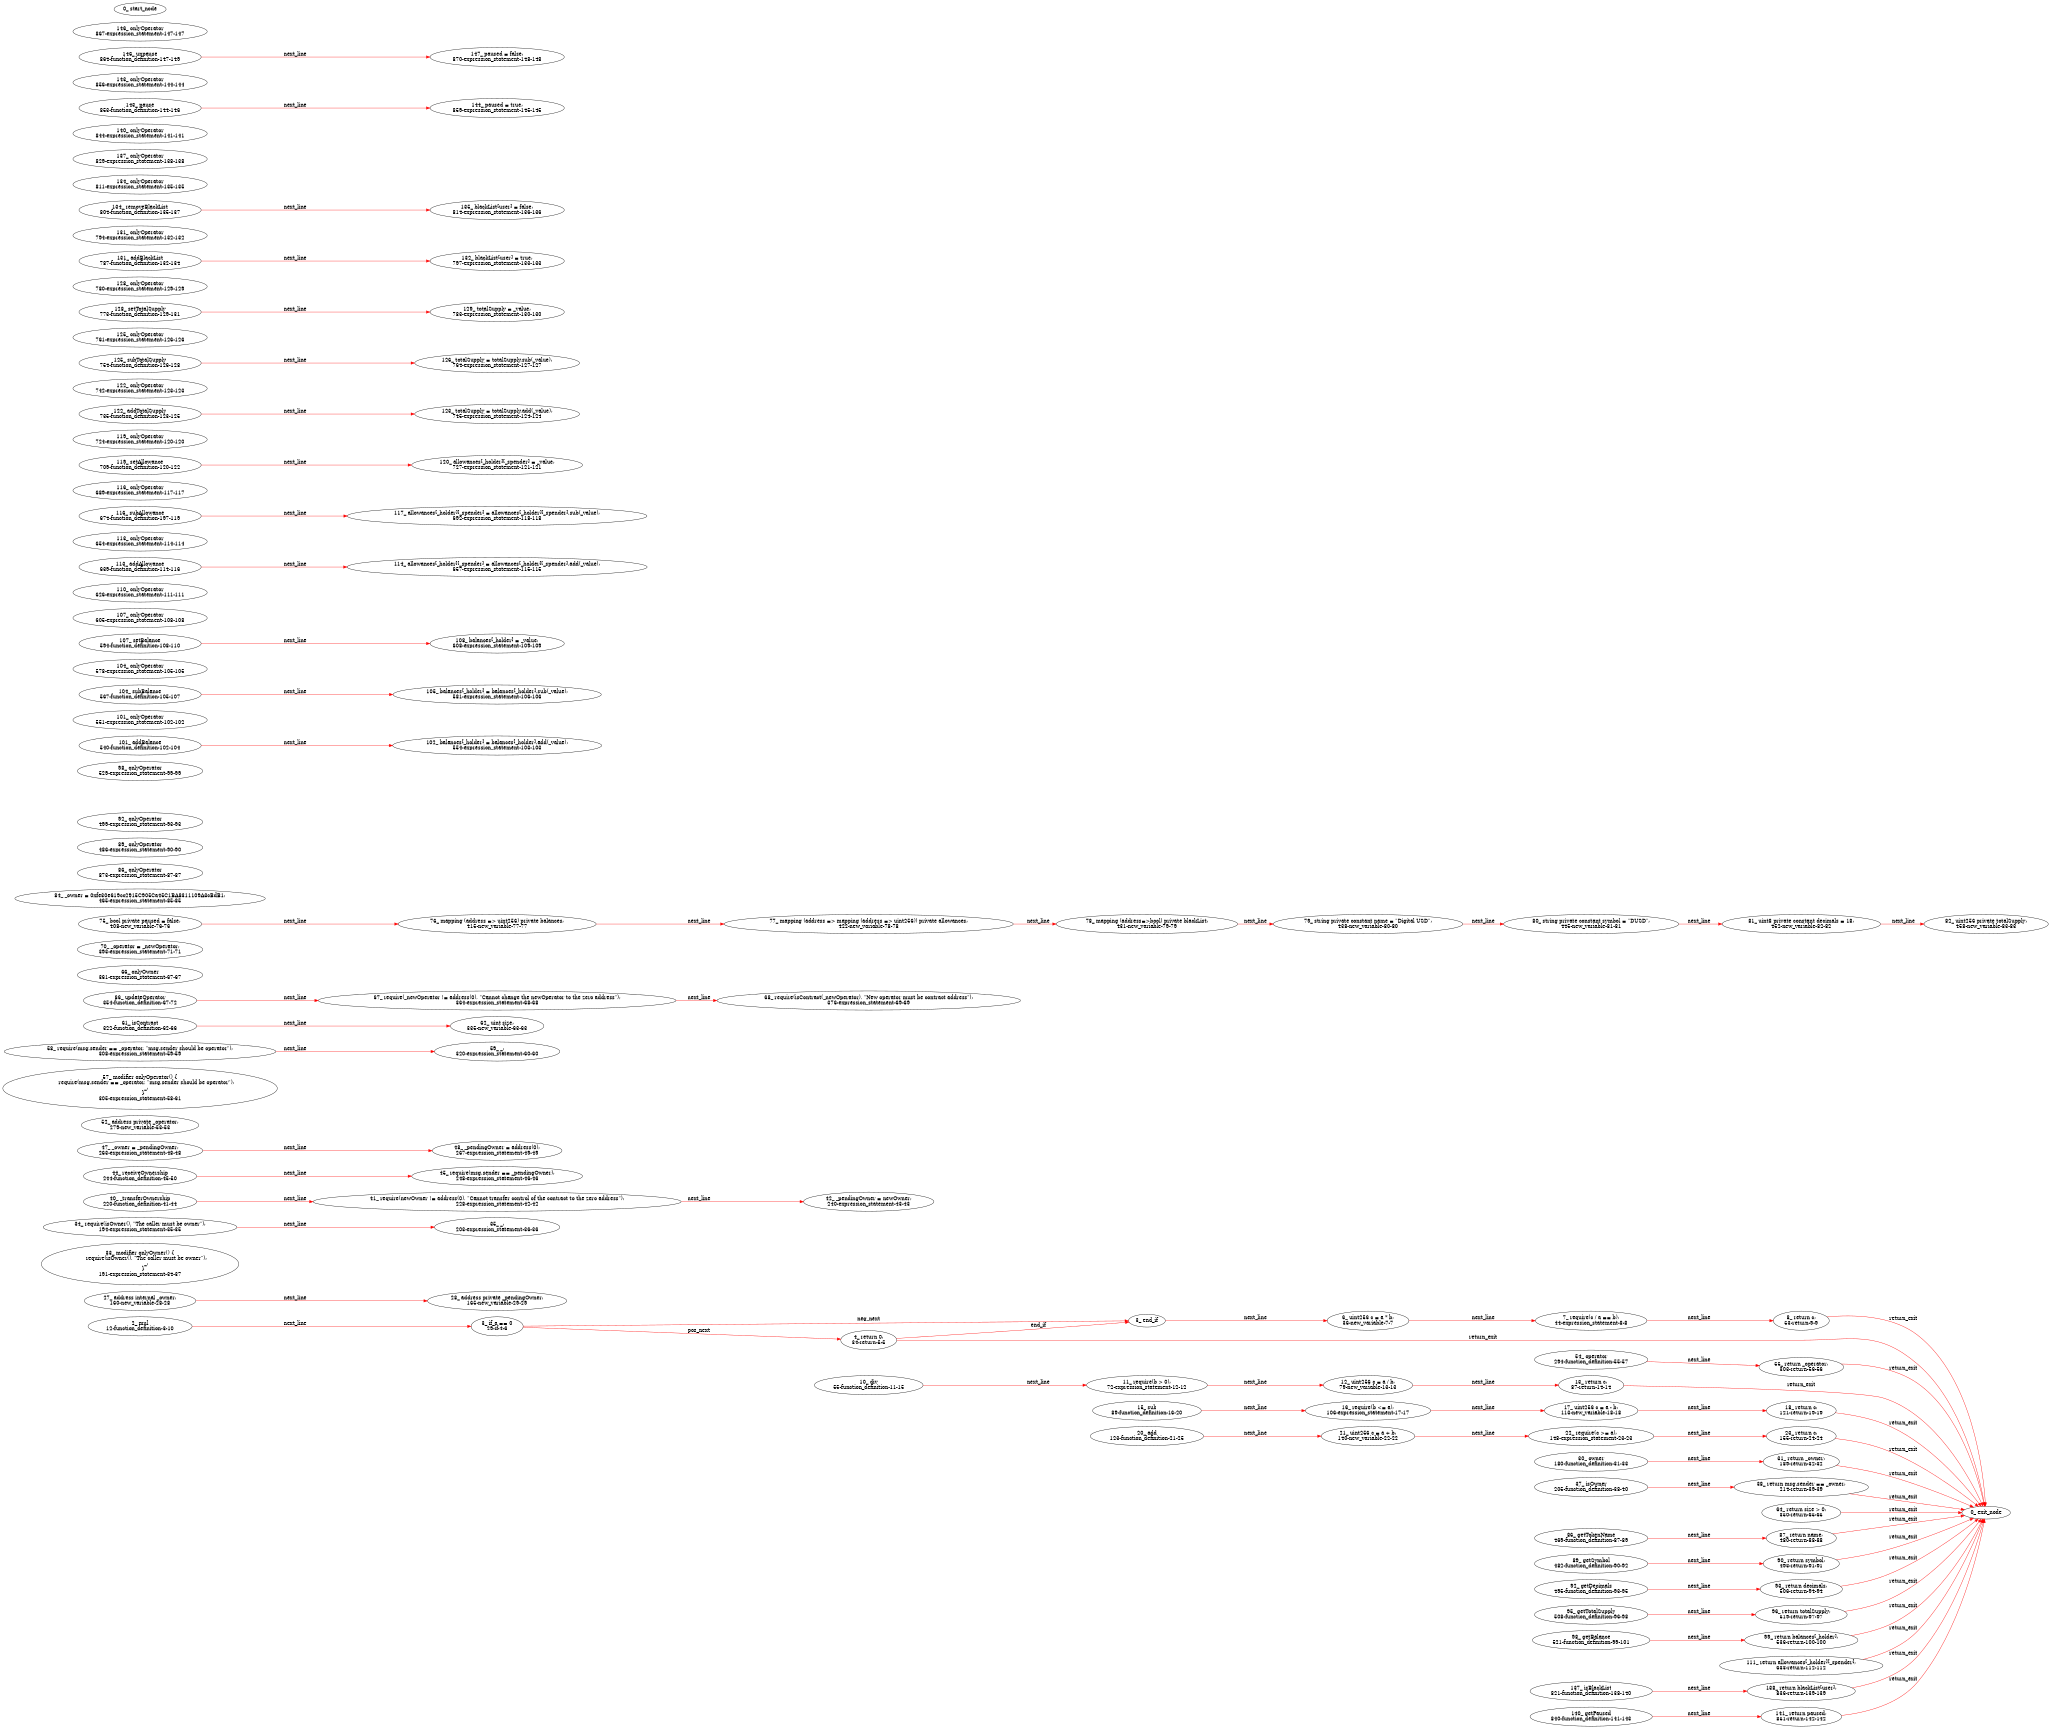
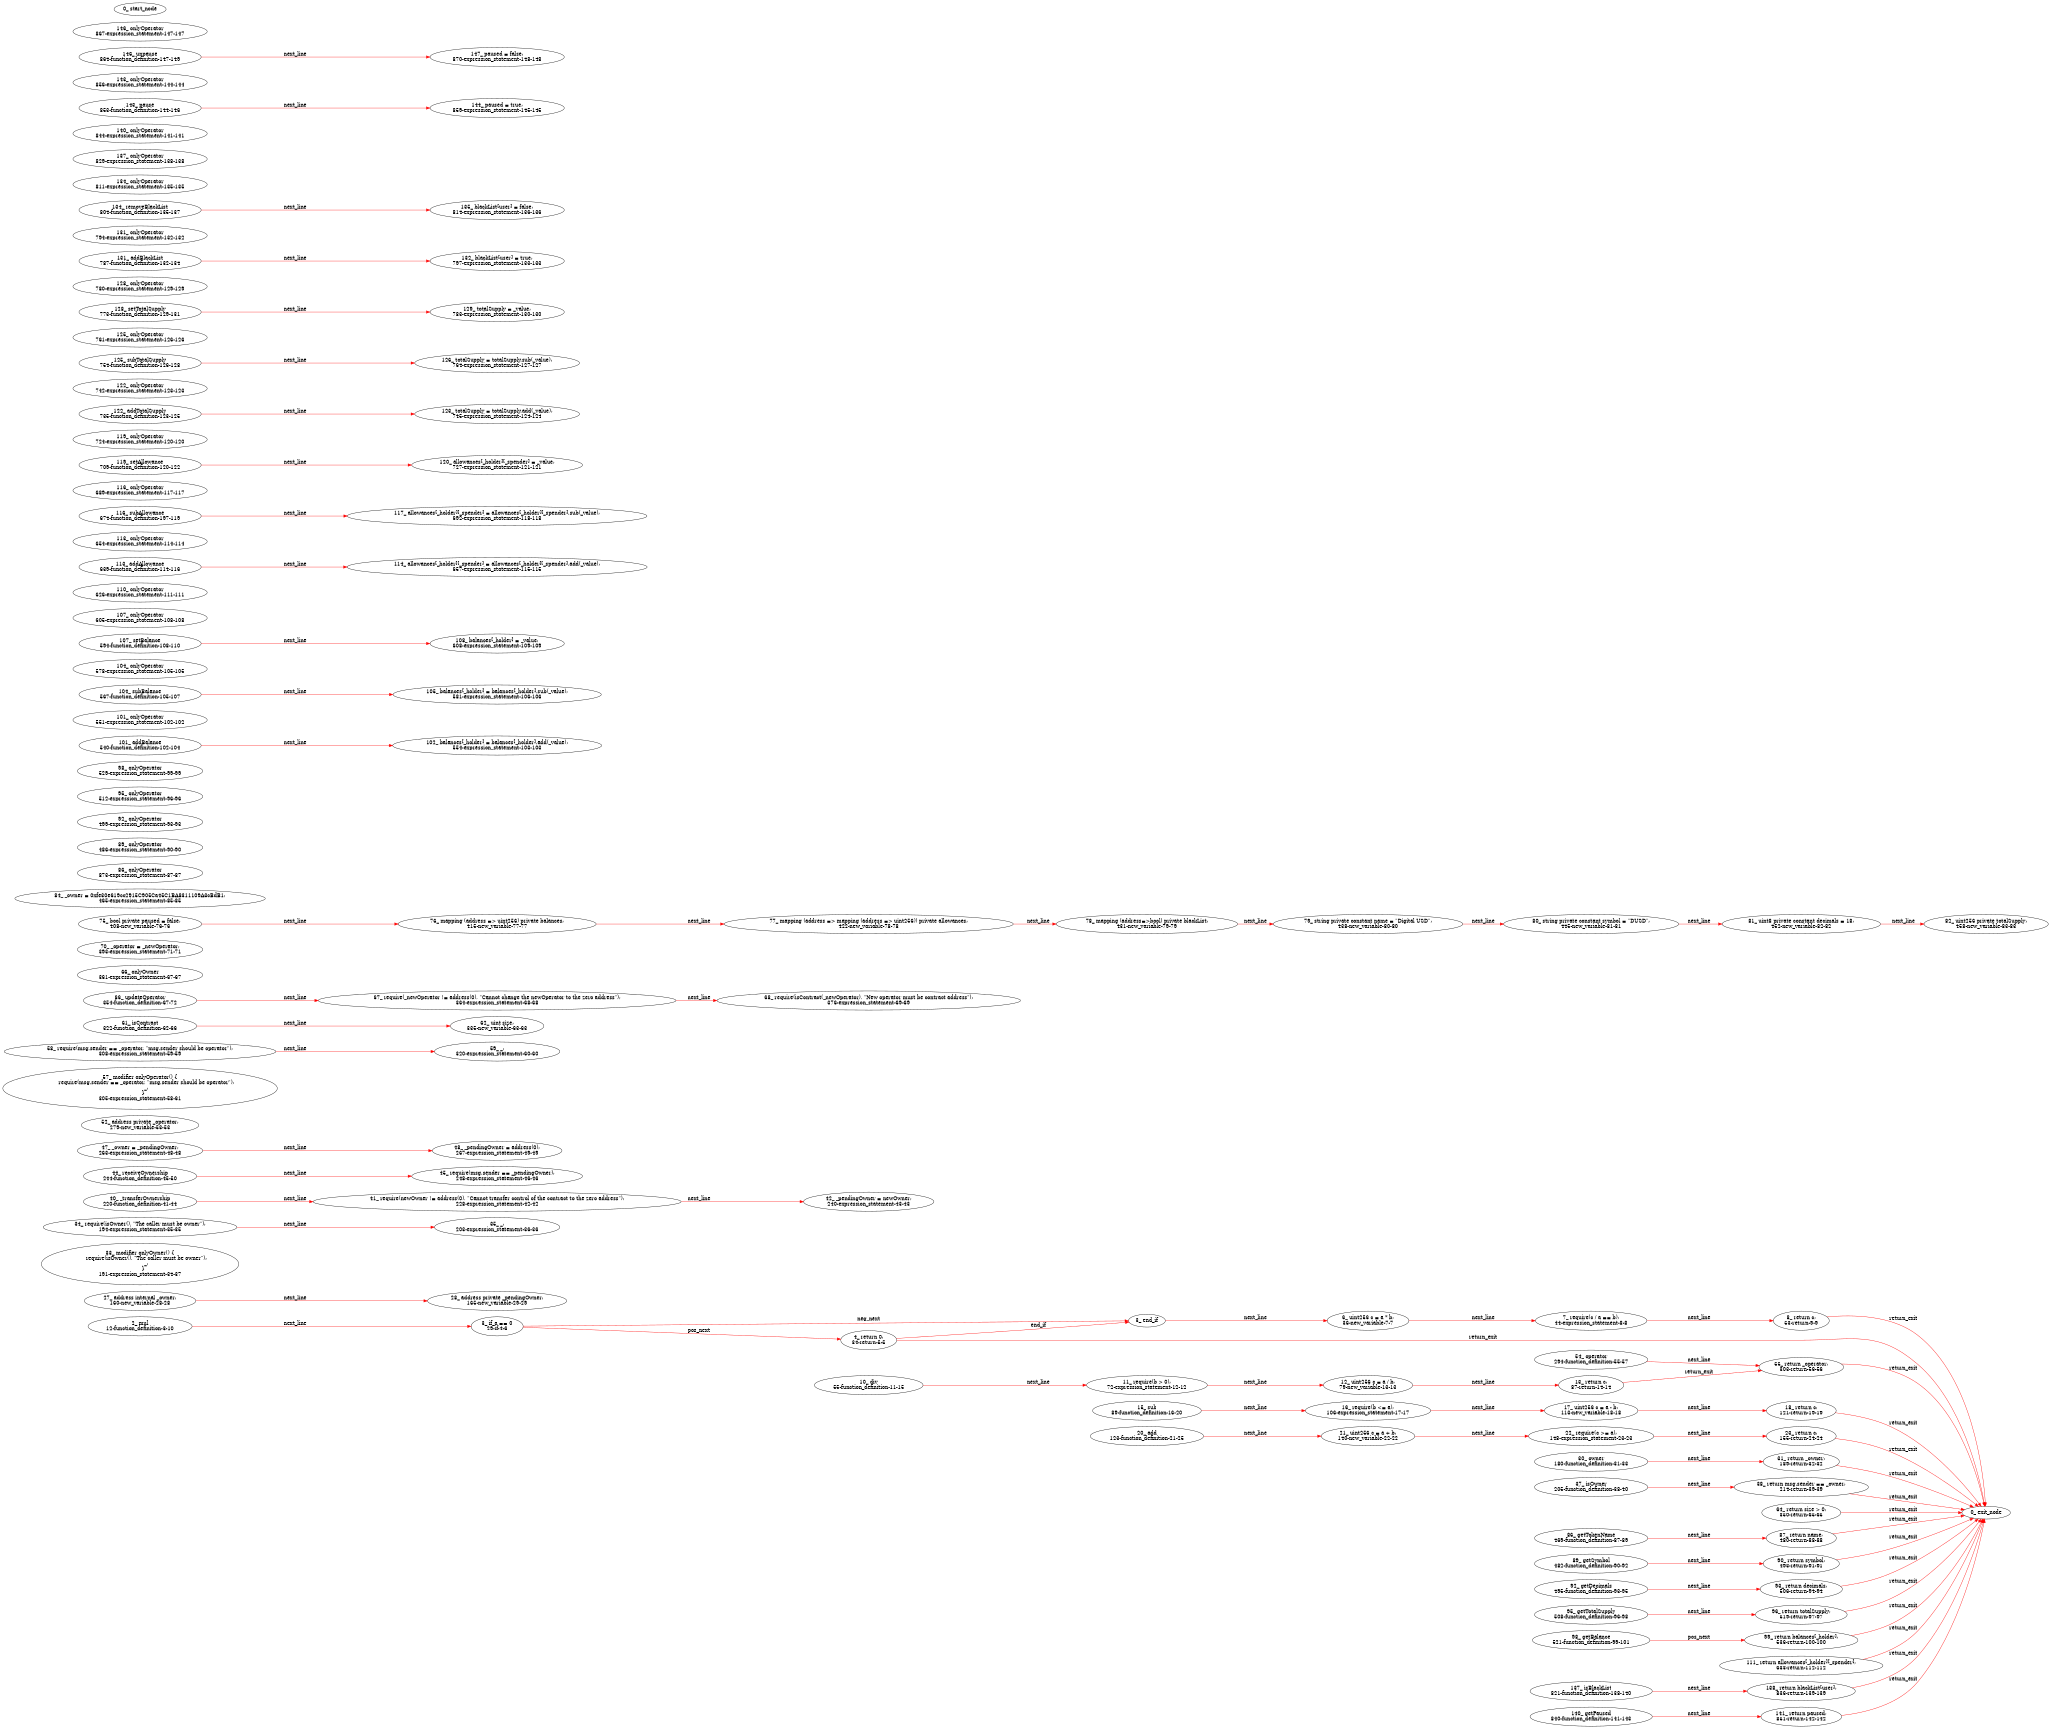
node "95_ onlyOperator 512-expression_statement-96-96": added
edge "13_ return c; 87-return-14-14" -> "0_ exit_node": now "13_ return c; 87-return-14-14" -> "55_ return _operator; 303-return-56-56"
edge "98_ getBalance 521-function_definition-99-101" -> "99_ return balances[_holder]; 536-return-100-100": label "next_line" -> "pos_next"
